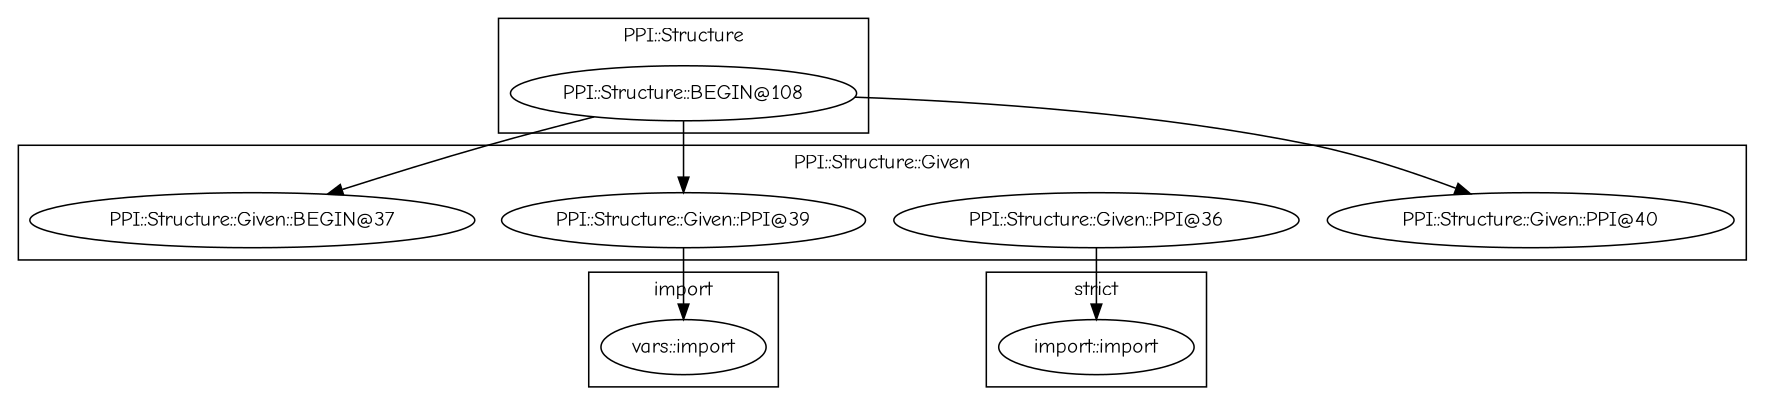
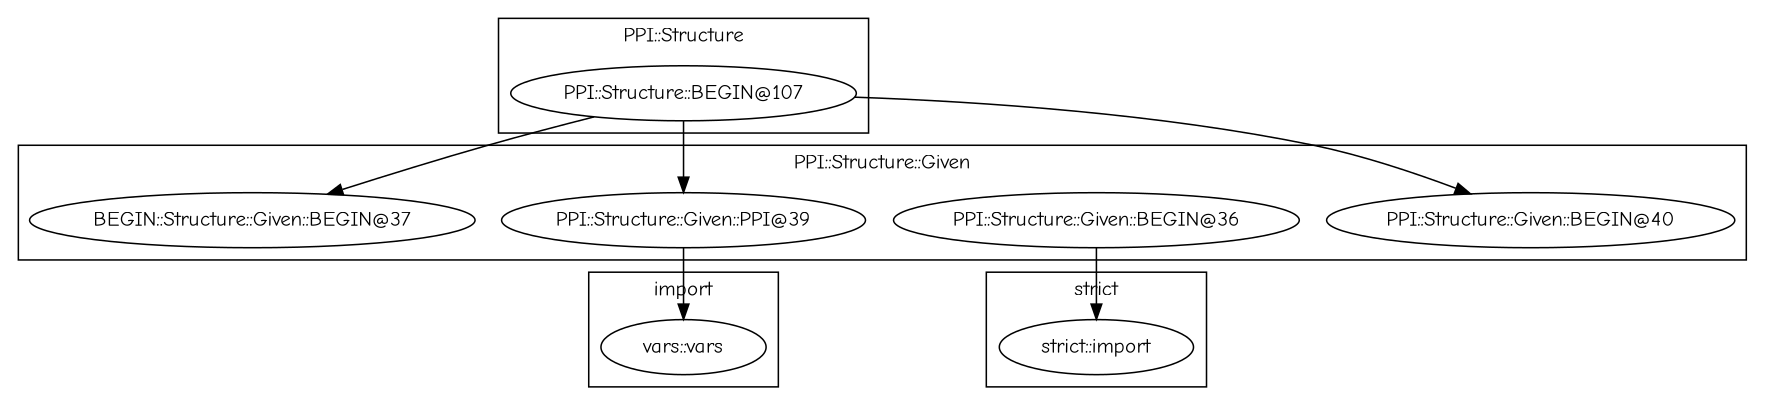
node "PPI::Structure::BEGIN@108": label "PPI::Structure::BEGIN@108" -> "PPI::Structure::BEGIN@107"
node "PPI::Structure::Given::BEGIN@37": label "PPI::Structure::Given::BEGIN@37" -> "BEGIN::Structure::Given::BEGIN@37"
node "PPI::Structure::Given::PPI@36": label "PPI::Structure::Given::PPI@36" -> "PPI::Structure::Given::BEGIN@36"
node "PPI::Structure::Given::PPI@40": label "PPI::Structure::Given::PPI@40" -> "PPI::Structure::Given::BEGIN@40"
node "vars::import": label "vars::import" -> "vars::vars"
node "import::import": label "import::import" -> "strict::import"
